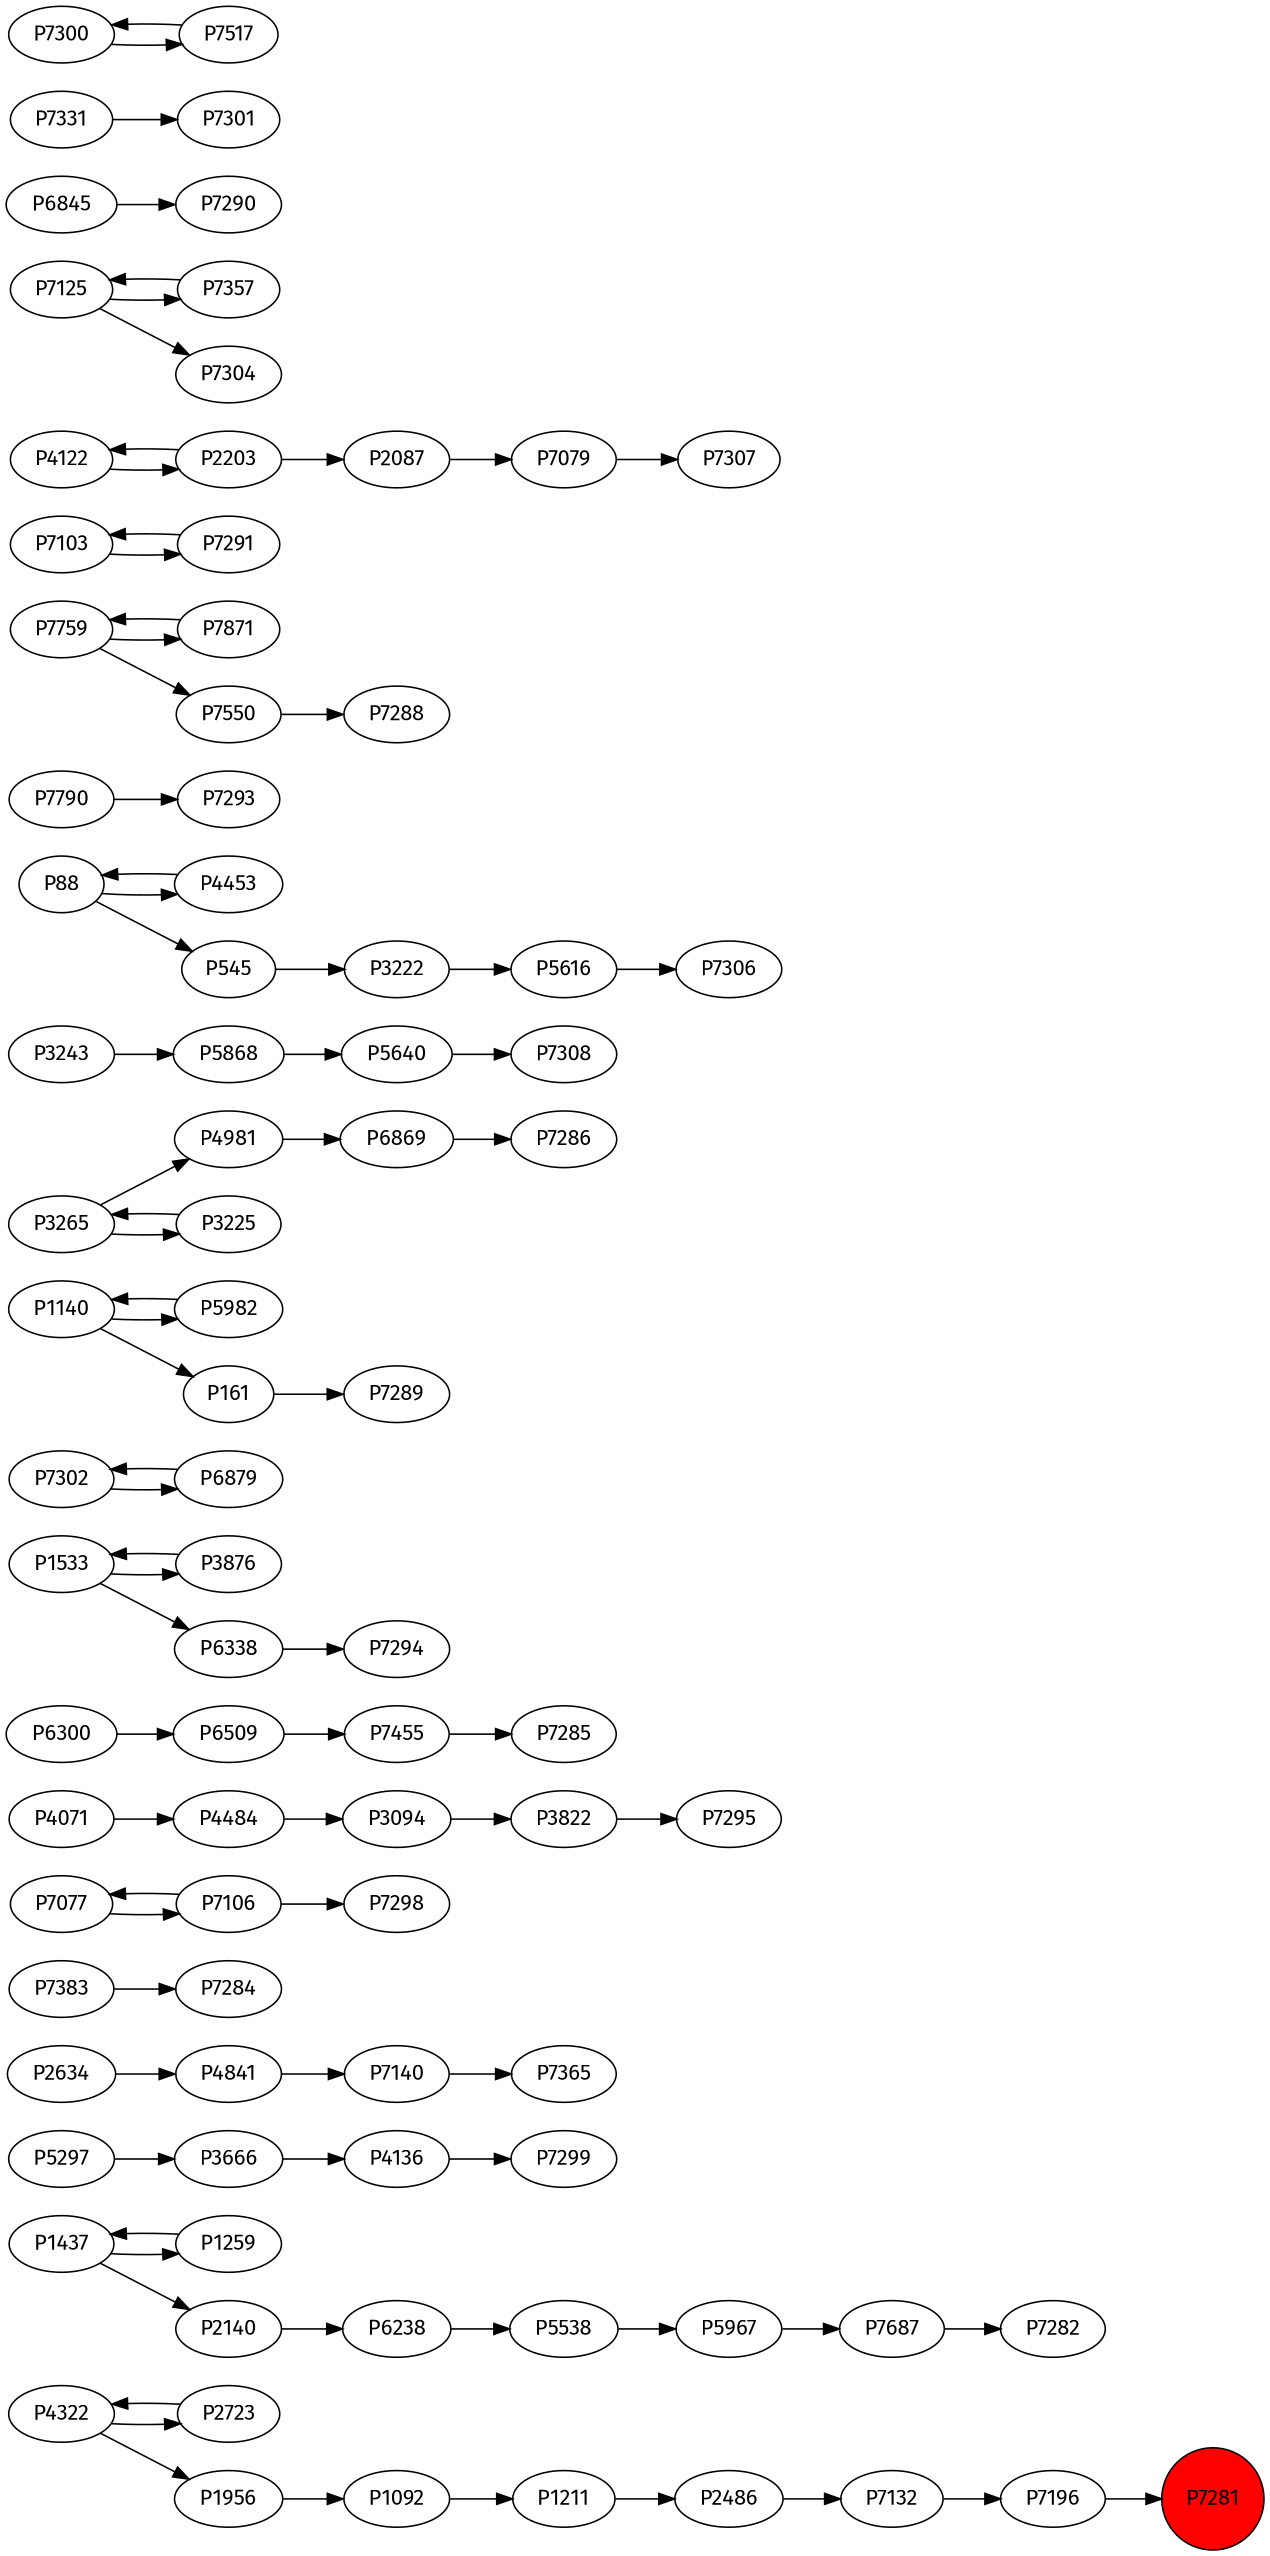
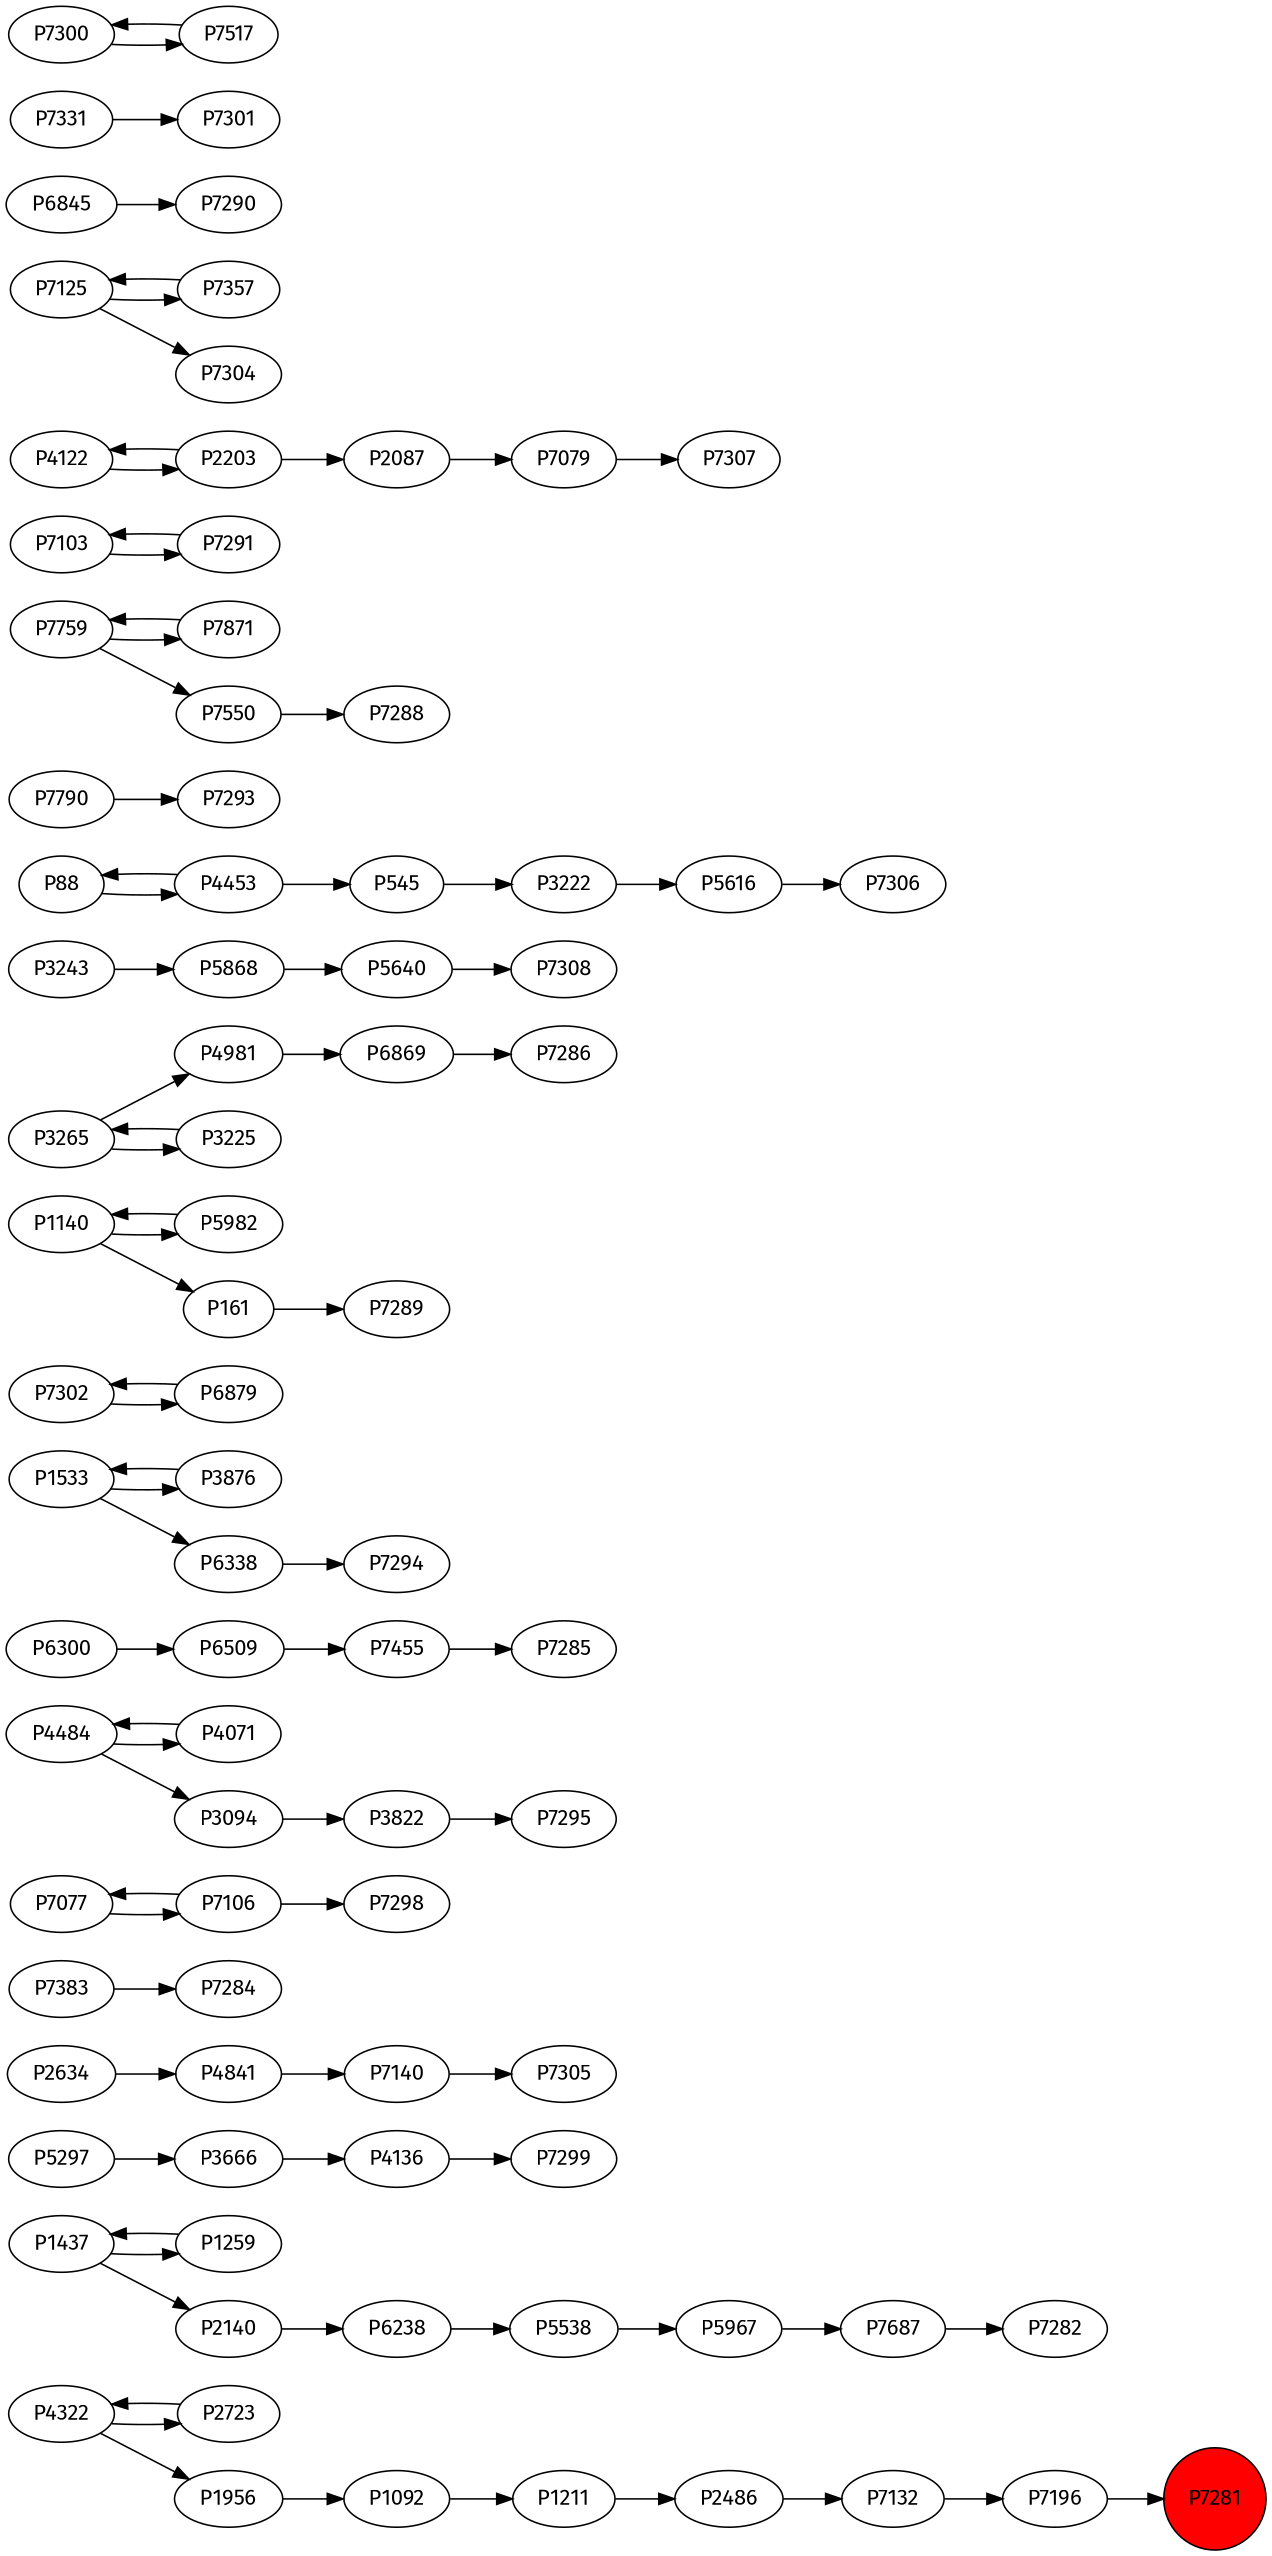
edge "P88" -> "P545": now "P4453" -> "P545"
edge "P4484" -> "P4071": added
node "P7365": label "P7365" -> "P7305"
